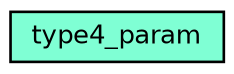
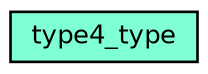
node "type4_param": label "type4_param" -> "type4_type"
